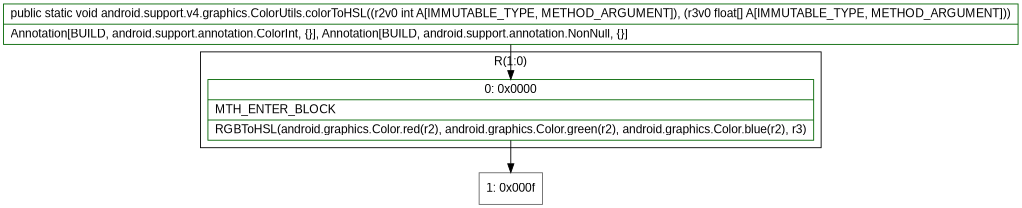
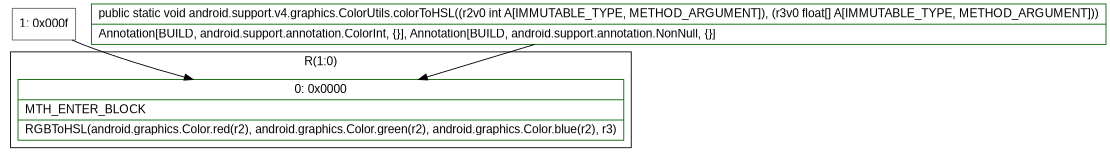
edge "0: 0x0000" -> "1: 0x000f": reversed
